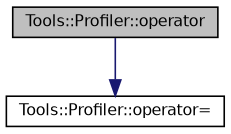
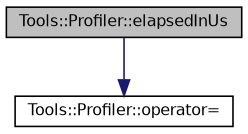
node "Tools::Profiler::operator": label "Tools::Profiler::operator" -> "Tools::Profiler::elapsedInUs"
